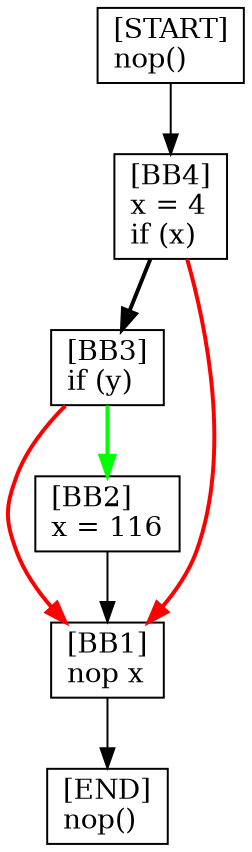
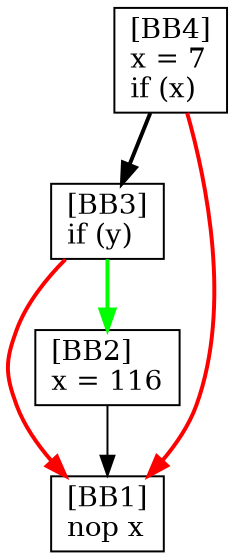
node "[START] nop()": removed
node "[BB4] x = 4 if (x)": label "[BB4] x = 4 if (x)" -> "[BB4] x = 7 if (x)"
node "[END] nop()": removed
